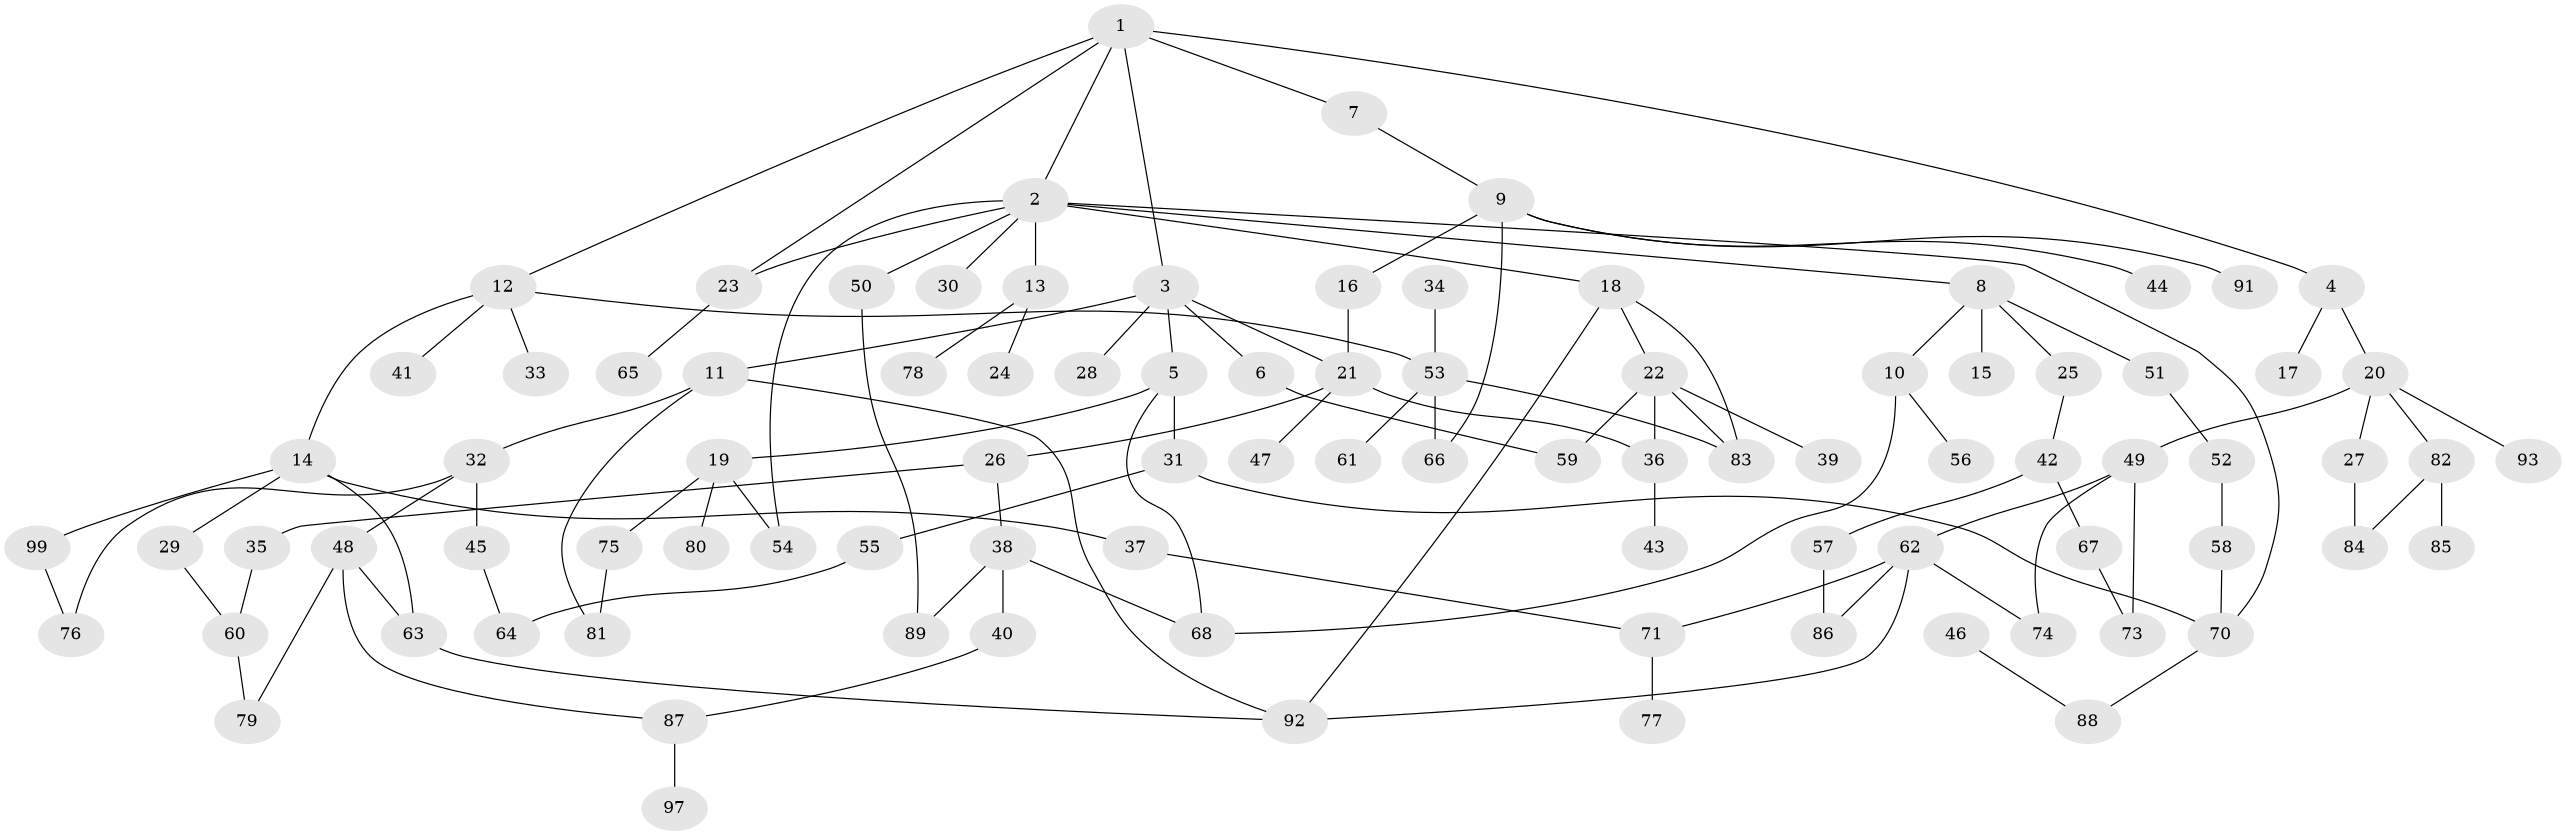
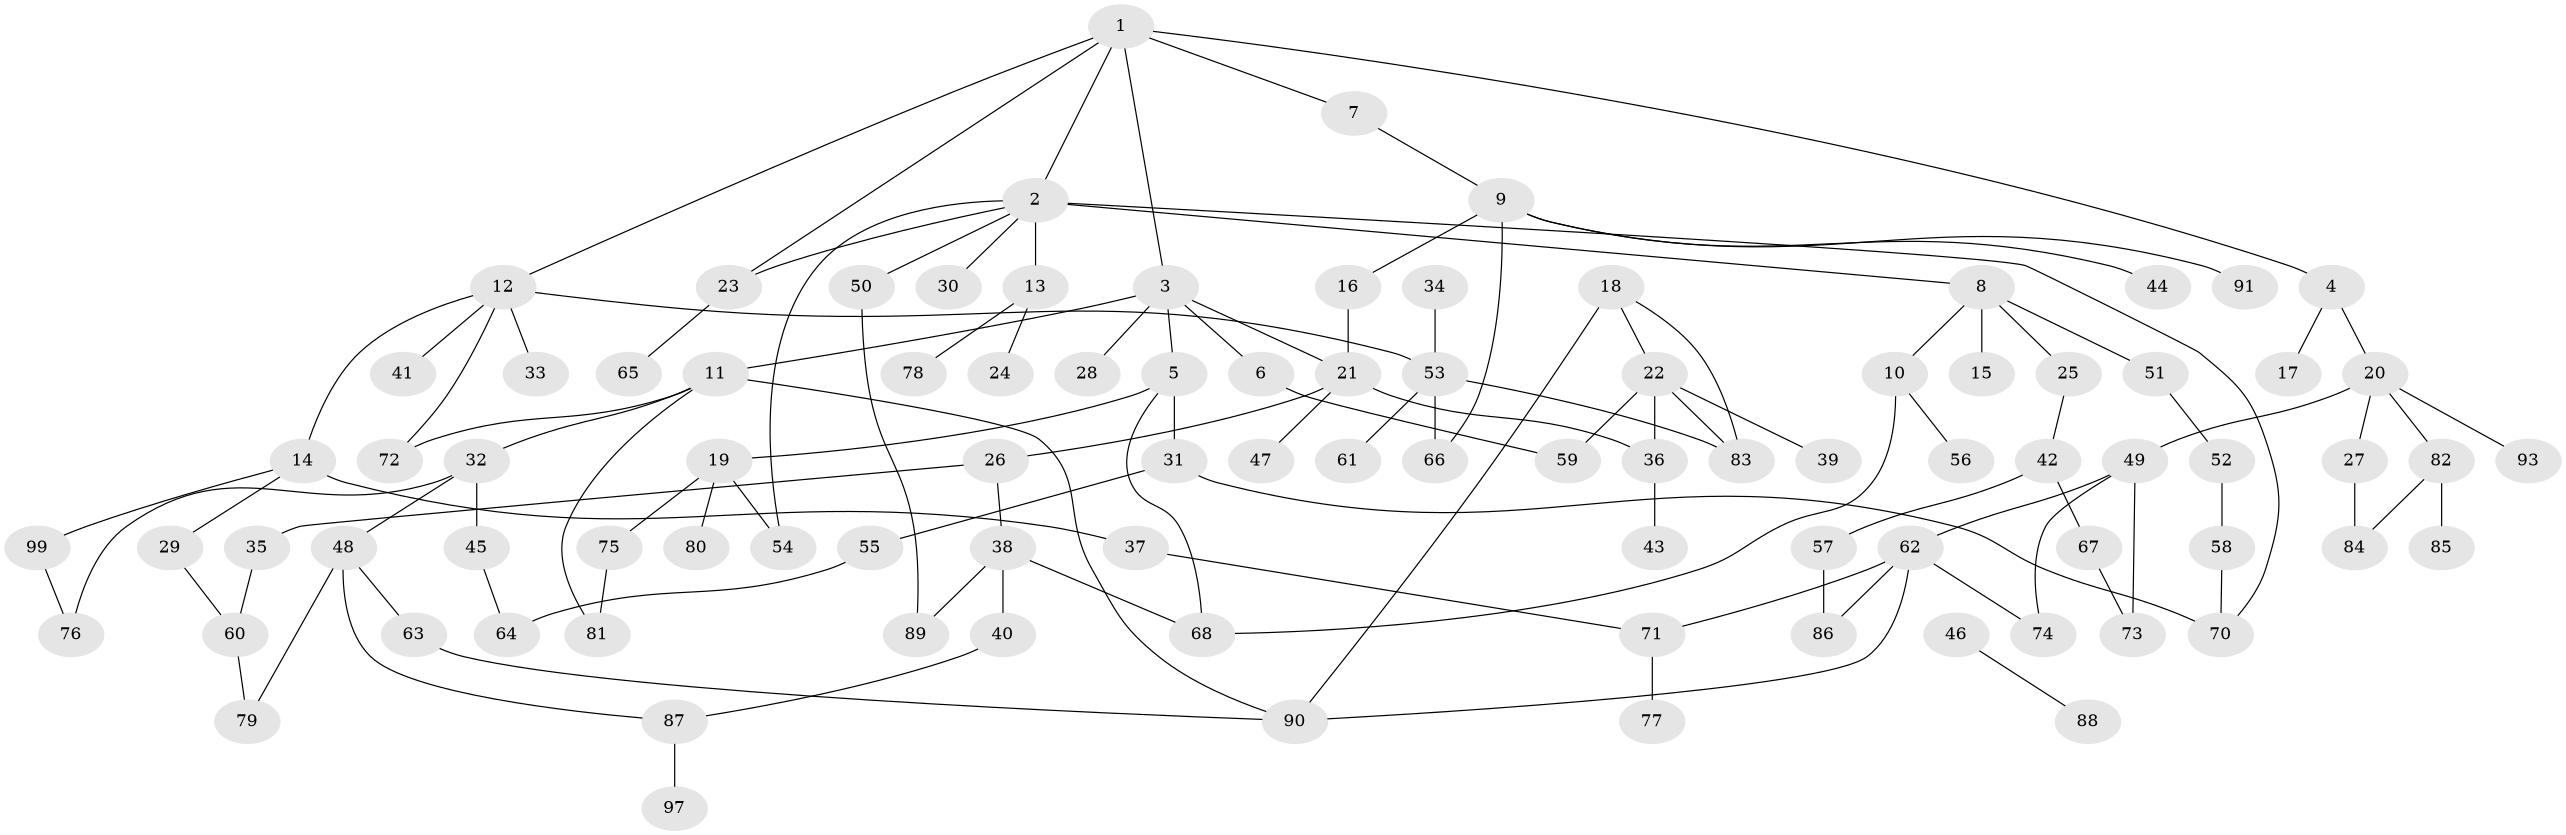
edge "2" -- "18": removed
node "72": added
edge "14" -- "63": removed
edge "70" -- "88": removed
node "92": label "92" -> "90"
